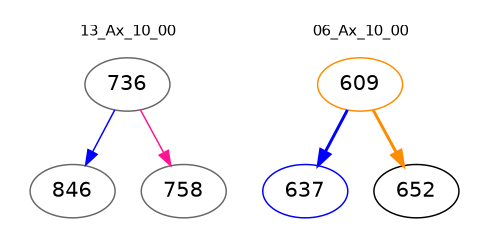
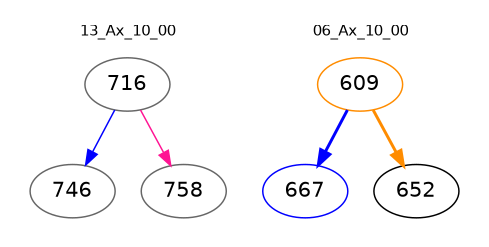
node "736": label "736" -> "716"
node "846": label "846" -> "746"
node "637": label "637" -> "667"
